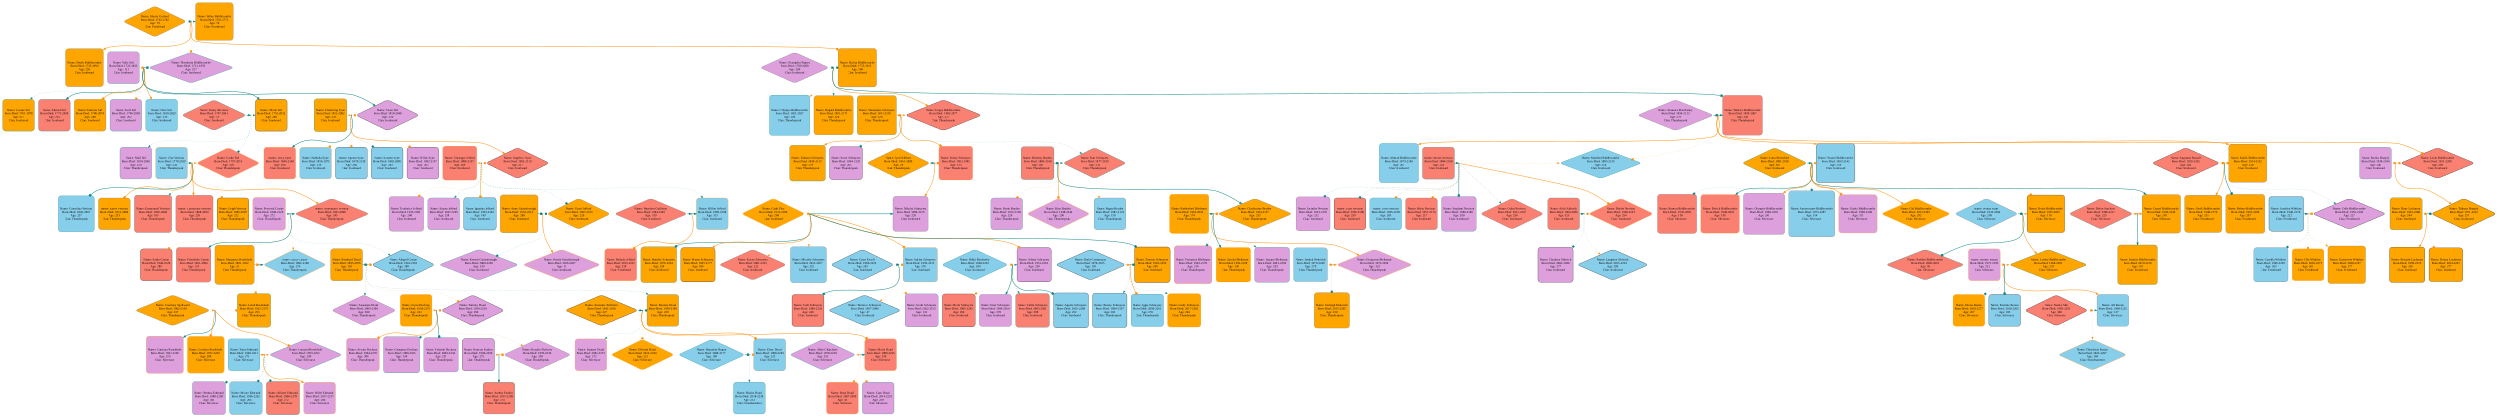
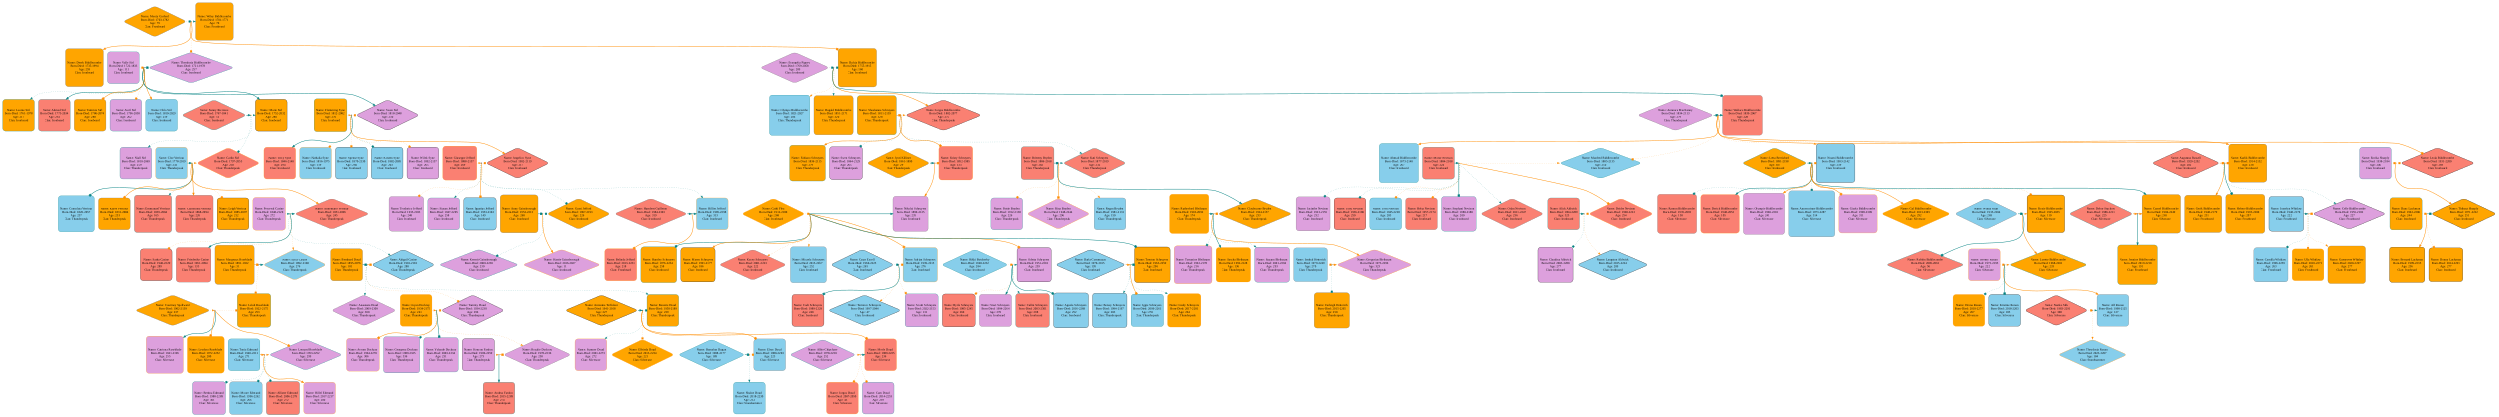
node "Name: Rena Doud Born-Died: 2007-2050 Age: 43 Clan: Silveraxe": label "Name: Rena Doud Born-Died: 2007-2050 Age: 43 Clan: Silveraxe" -> "Name: Iorgos Doud Born-Died: 2007-2050 Age: 43 Clan: Silveraxe"
